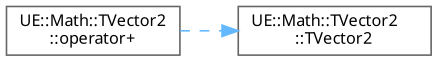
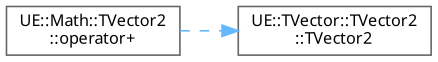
node "UE::Math::TVector2 ::TVector2": label "UE::Math::TVector2 ::TVector2" -> "UE::TVector::TVector2 ::TVector2"
